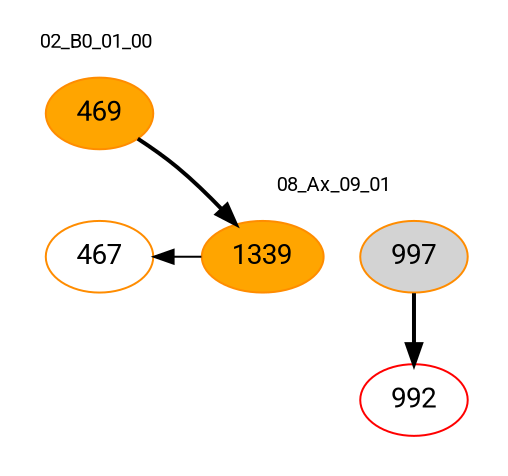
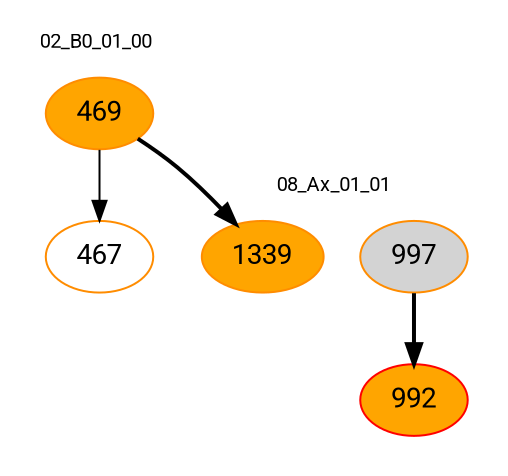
cluster "08_Ax_09_01": label "08_Ax_09_01" -> "08_Ax_01_01"
edge "1339" -> "467": now "469" -> "467"
node "992": fillcolor white -> orange
